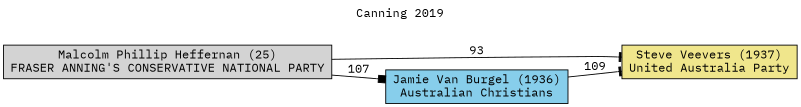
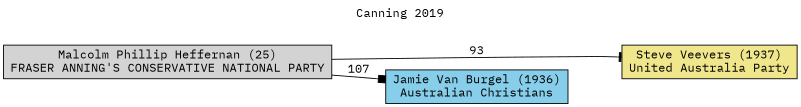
edge "Jamie Van Burgel (1936) Australian Christians" -> "Steve Veevers (1937) United Australia Party": removed, label "109"
